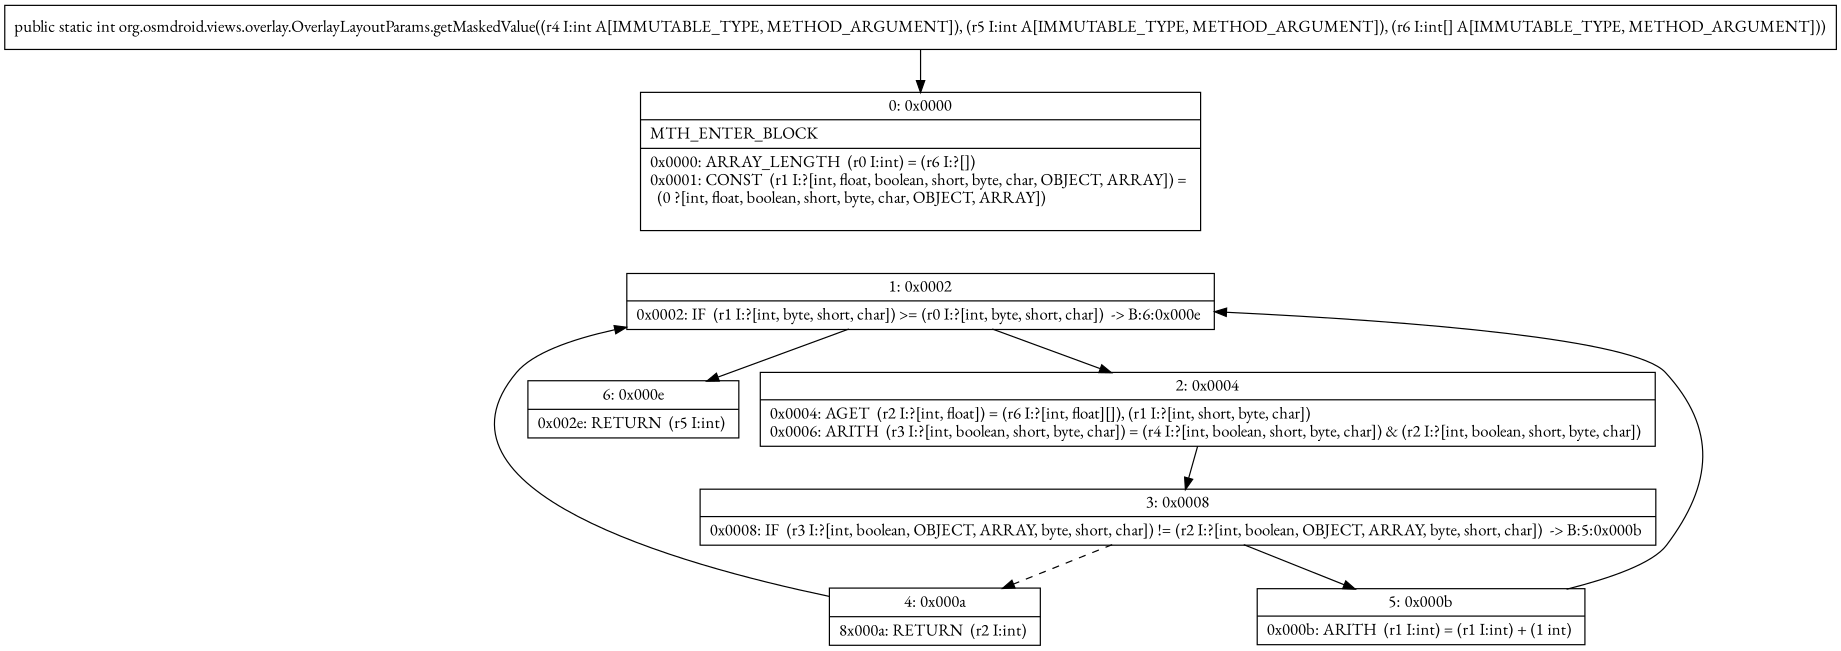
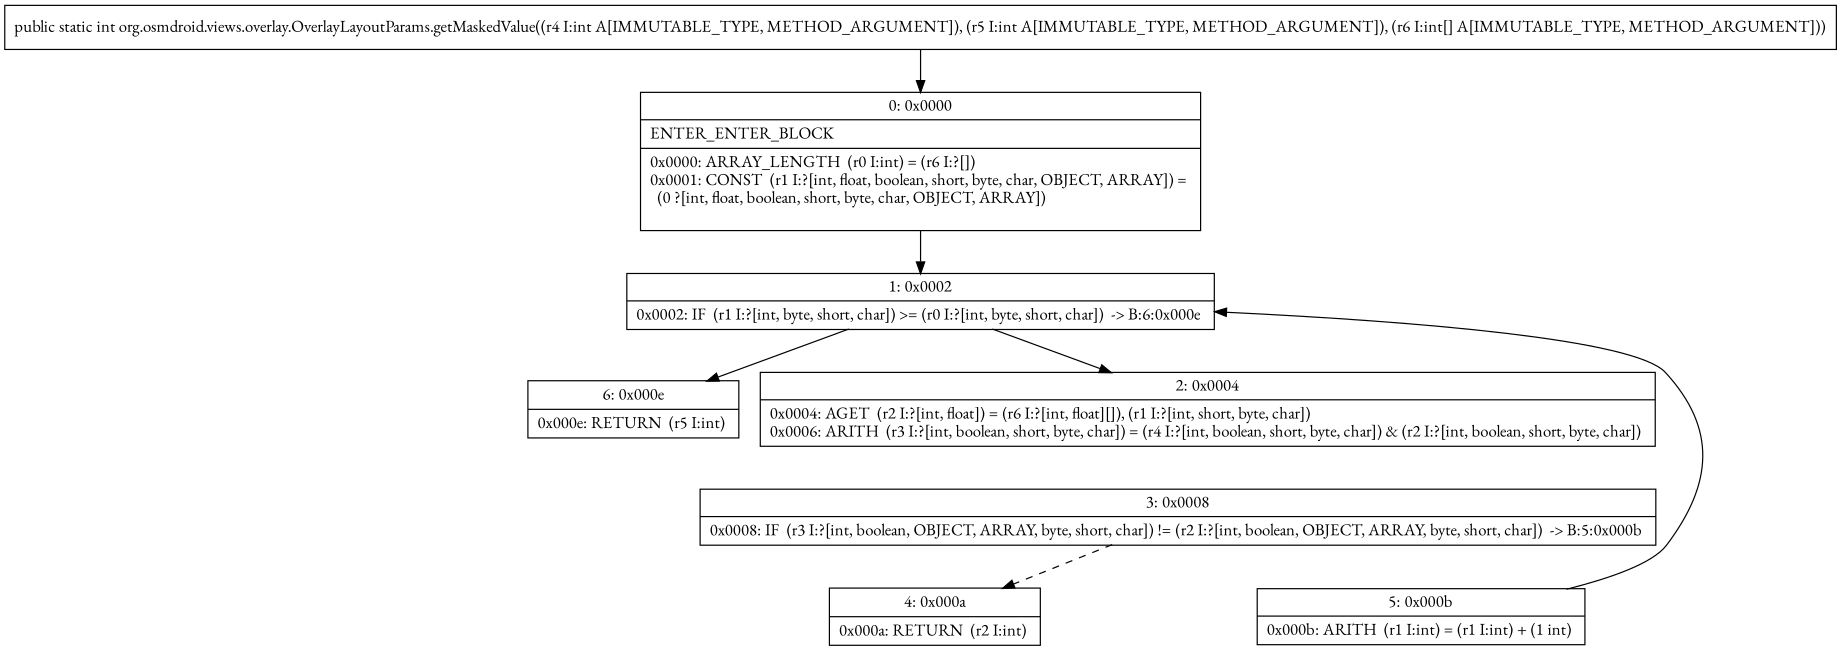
node "0: 0x0000": text "MTH_ENTER_BLOCK" -> "ENTER_ENTER_BLOCK"
node "6: 0x000e": text "0x002e: RETURN  (r5 I:int)" -> "0x000e: RETURN  (r5 I:int)"
edge "2: 0x0004" -> "3: 0x0008": removed
edge "4: 0x000a" -> "1: 0x0002": now "0: 0x0000" -> "1: 0x0002"
edge "3: 0x0008" -> "5: 0x000b": removed
node "4: 0x000a": text "8x000a: RETURN  (r2 I:int)" -> "0x000a: RETURN  (r2 I:int)"
